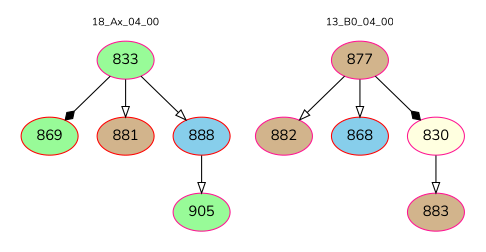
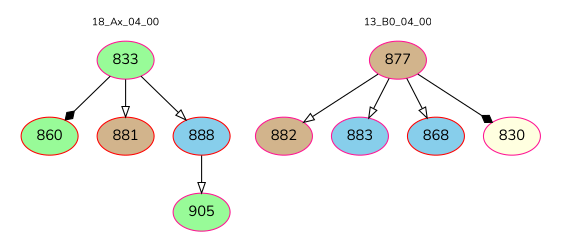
node "869": label "869" -> "860"
edge "830" -> "883": now "877" -> "883"
node "883": fillcolor tan -> skyblue
